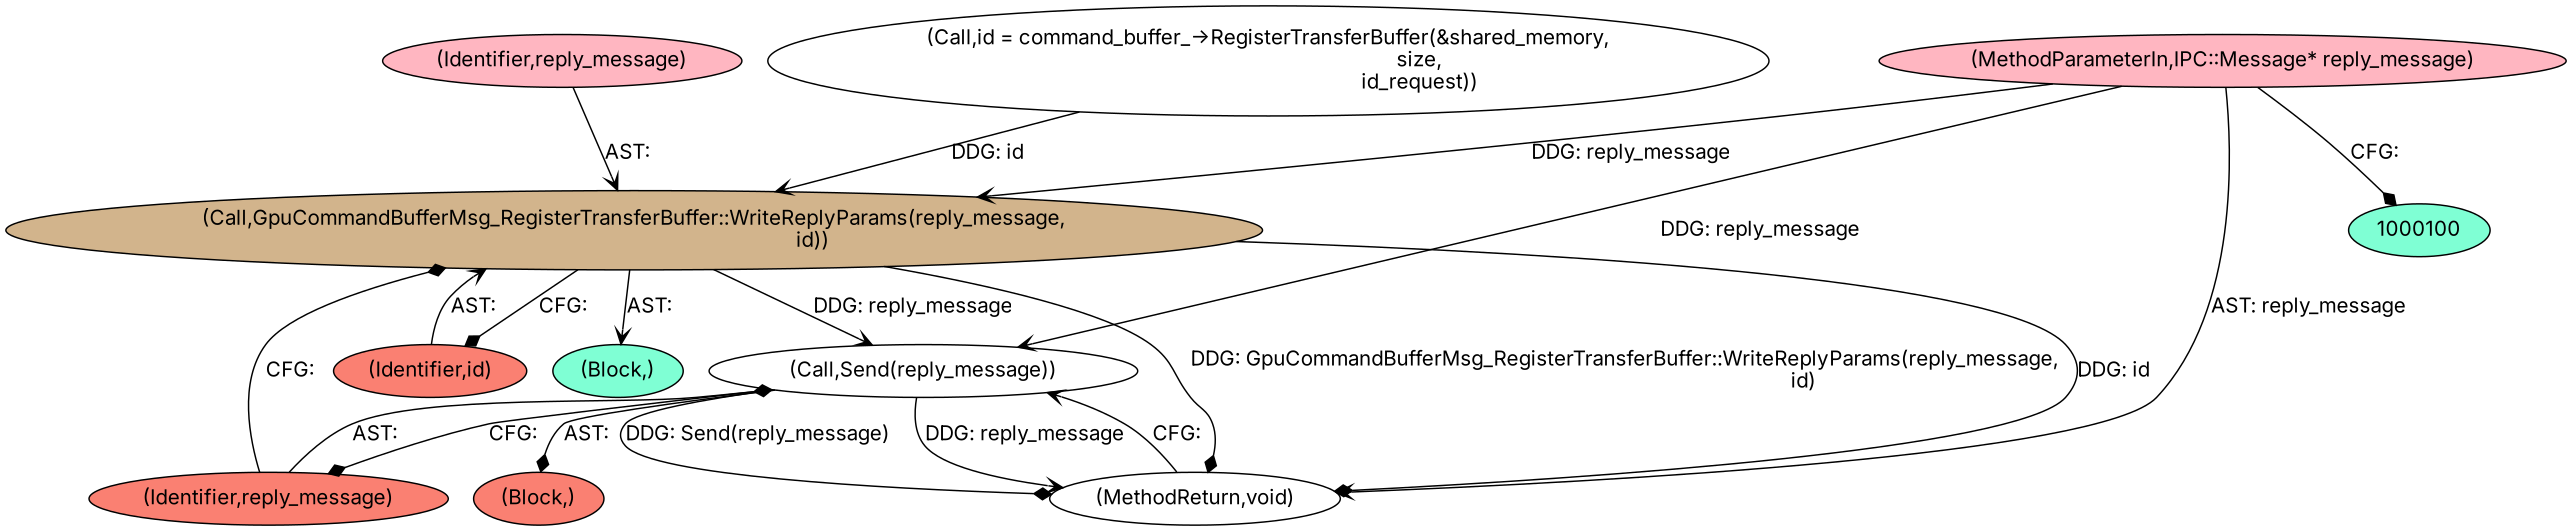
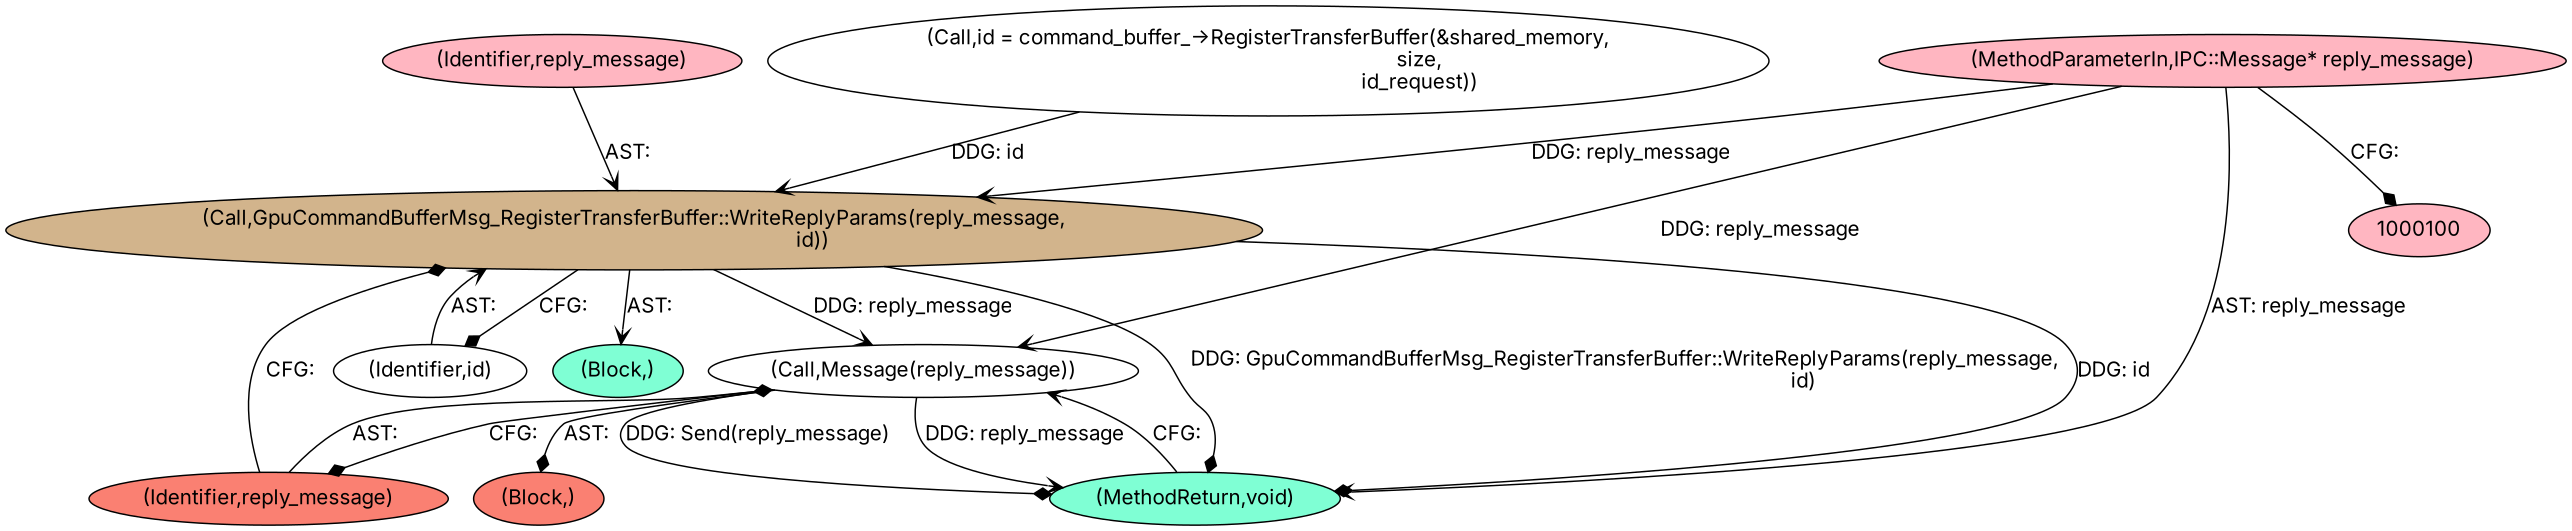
node "1000100": fillcolor aquamarine -> lightpink
node "(Identifier,id)": fillcolor salmon -> white
node "(Call,Send(reply_message))": label "(Call,Send(reply_message))" -> "(Call,Message(reply_message))"
node "(MethodReturn,void)": fillcolor white -> aquamarine
